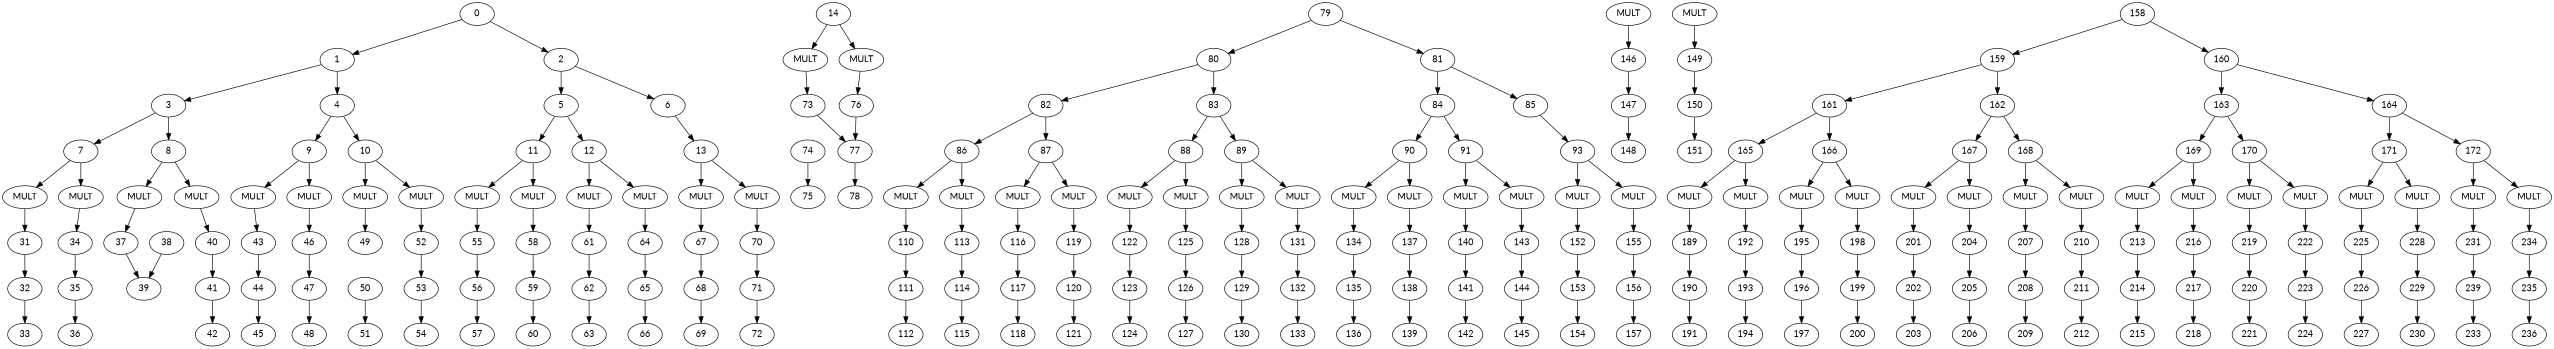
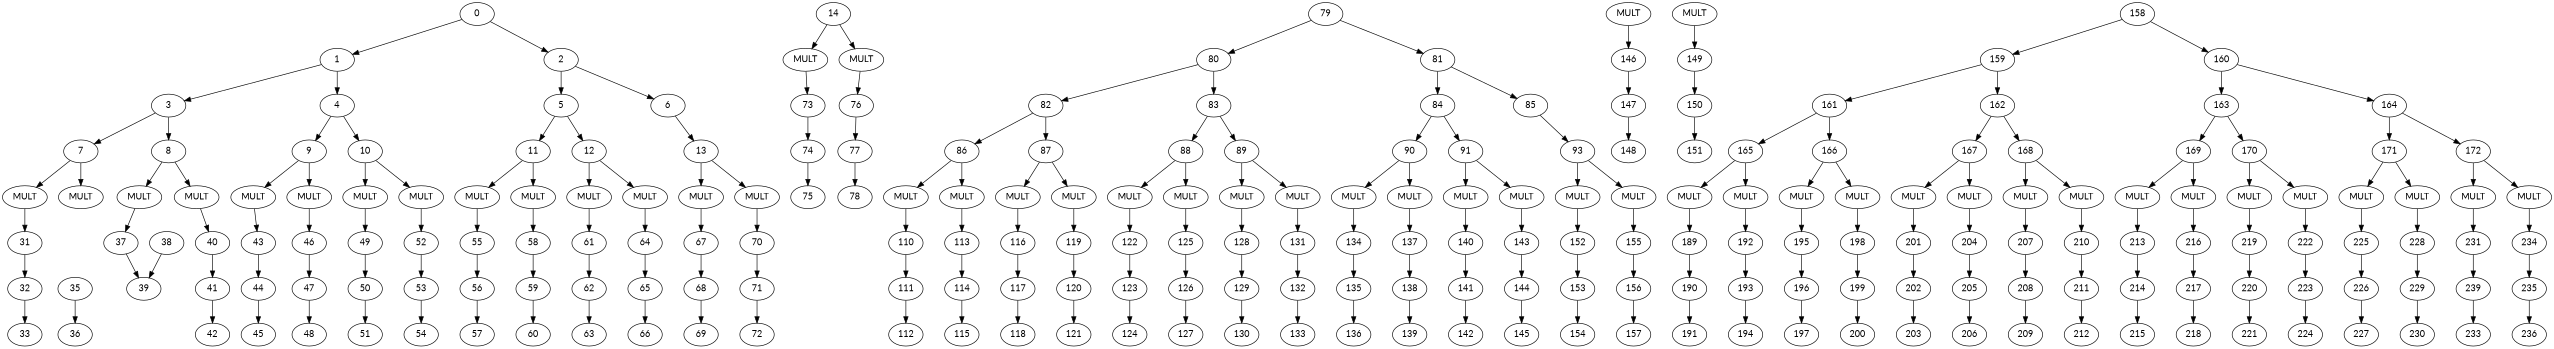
edge "73" -> "77": now "73" -> "74"
node "34": removed
edge "49" -> "50": added
